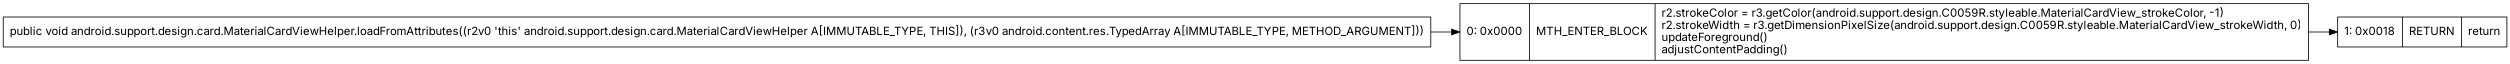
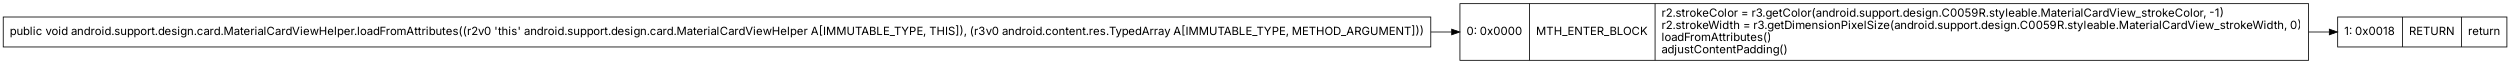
node "0: 0x0000": text "updateForeground()" -> "loadFromAttributes()"
